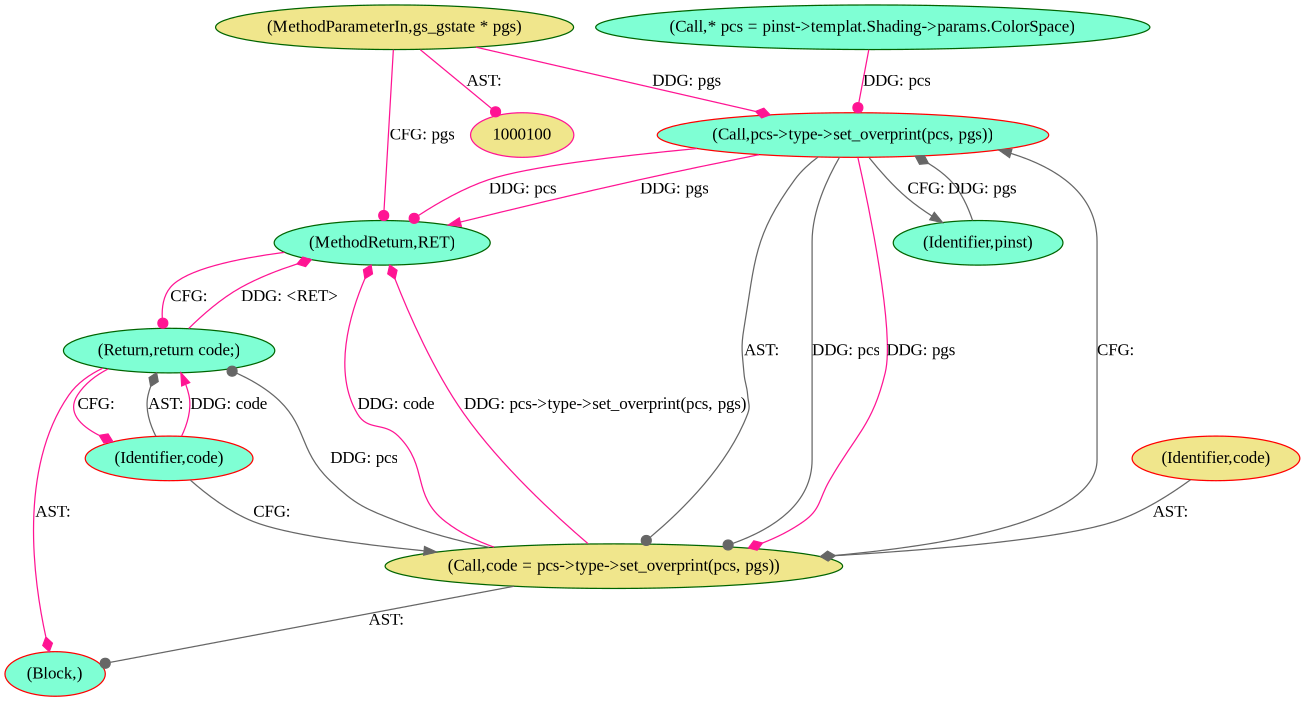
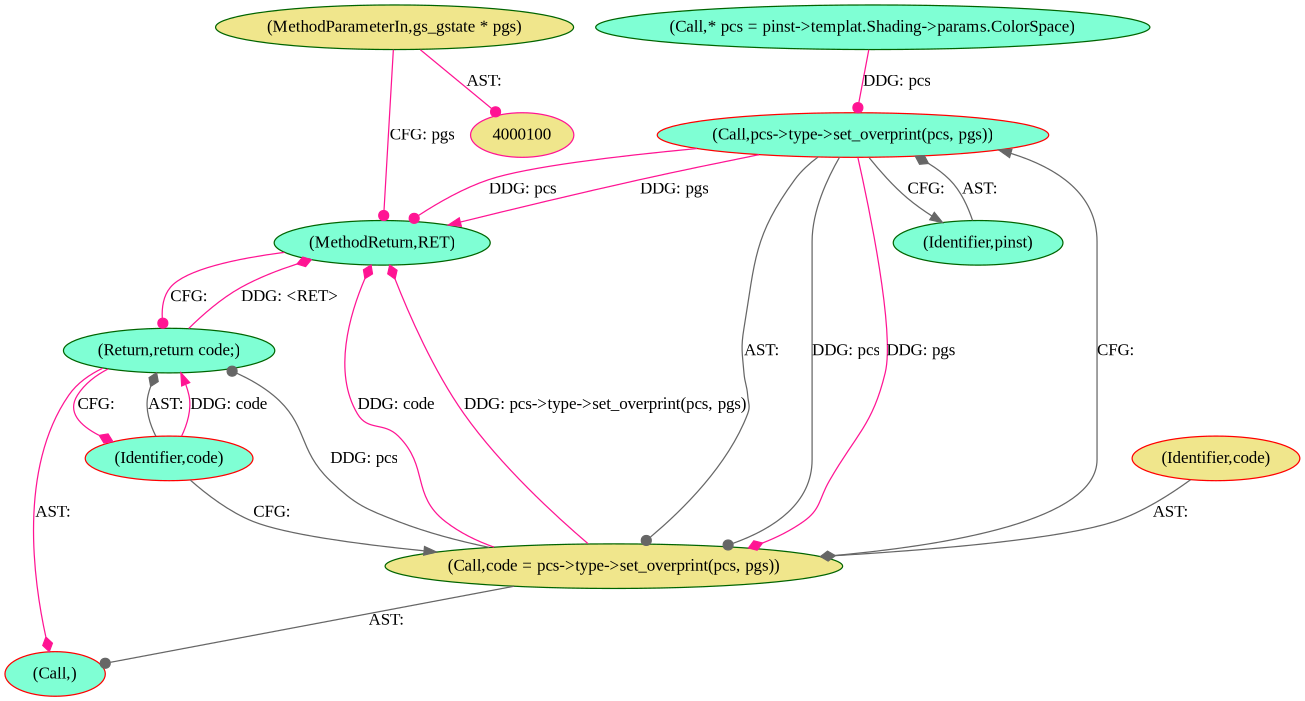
edge "(MethodParameterIn,gs_gstate * pgs)" -> "(Call,pcs->type->set_overprint(pcs, pgs))": removed, label "DDG: pgs"
node "1000100": label "1000100" -> "4000100"
edge "(Identifier,pinst)" -> "(Call,pcs->type->set_overprint(pcs, pgs))": label "DDG: pgs" -> "AST: "
node "(Block,)": label "(Block,)" -> "(Call,)"
